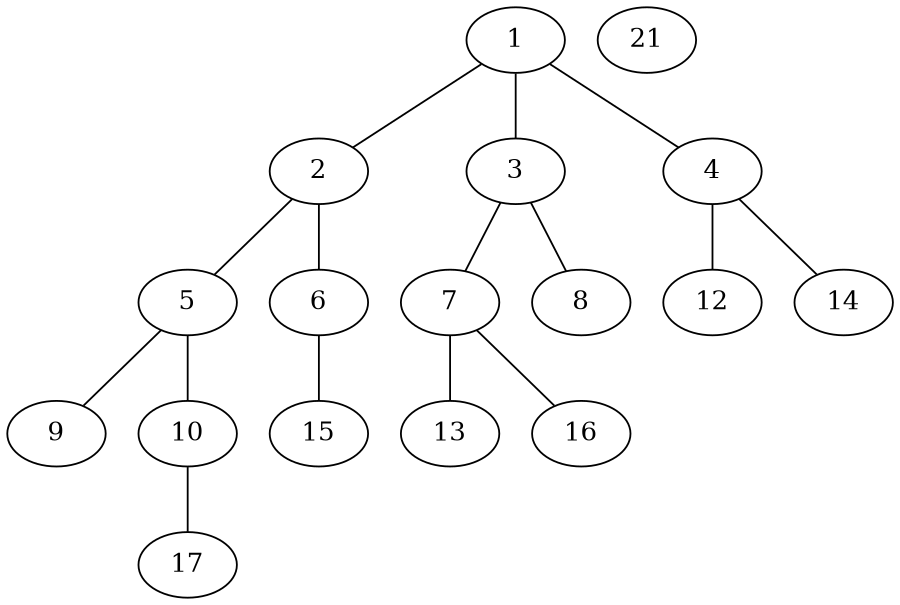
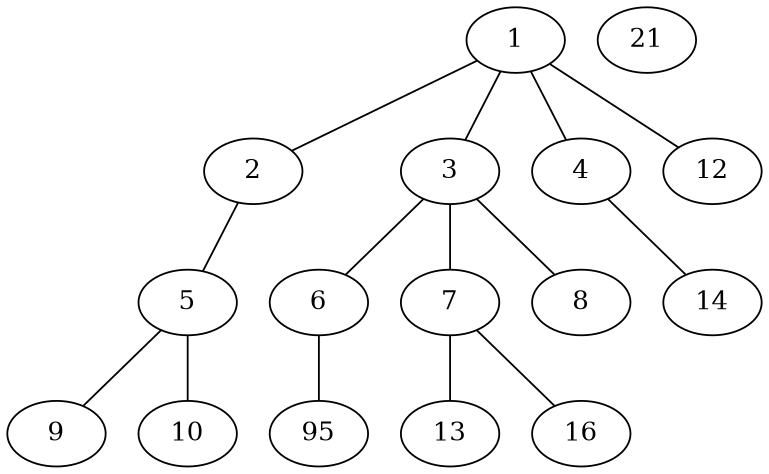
edge "2" -- "6": now "3" -- "6"
edge "4" -- "12": now "1" -- "12"
node "15": label "15" -> "95"
node "17": removed
